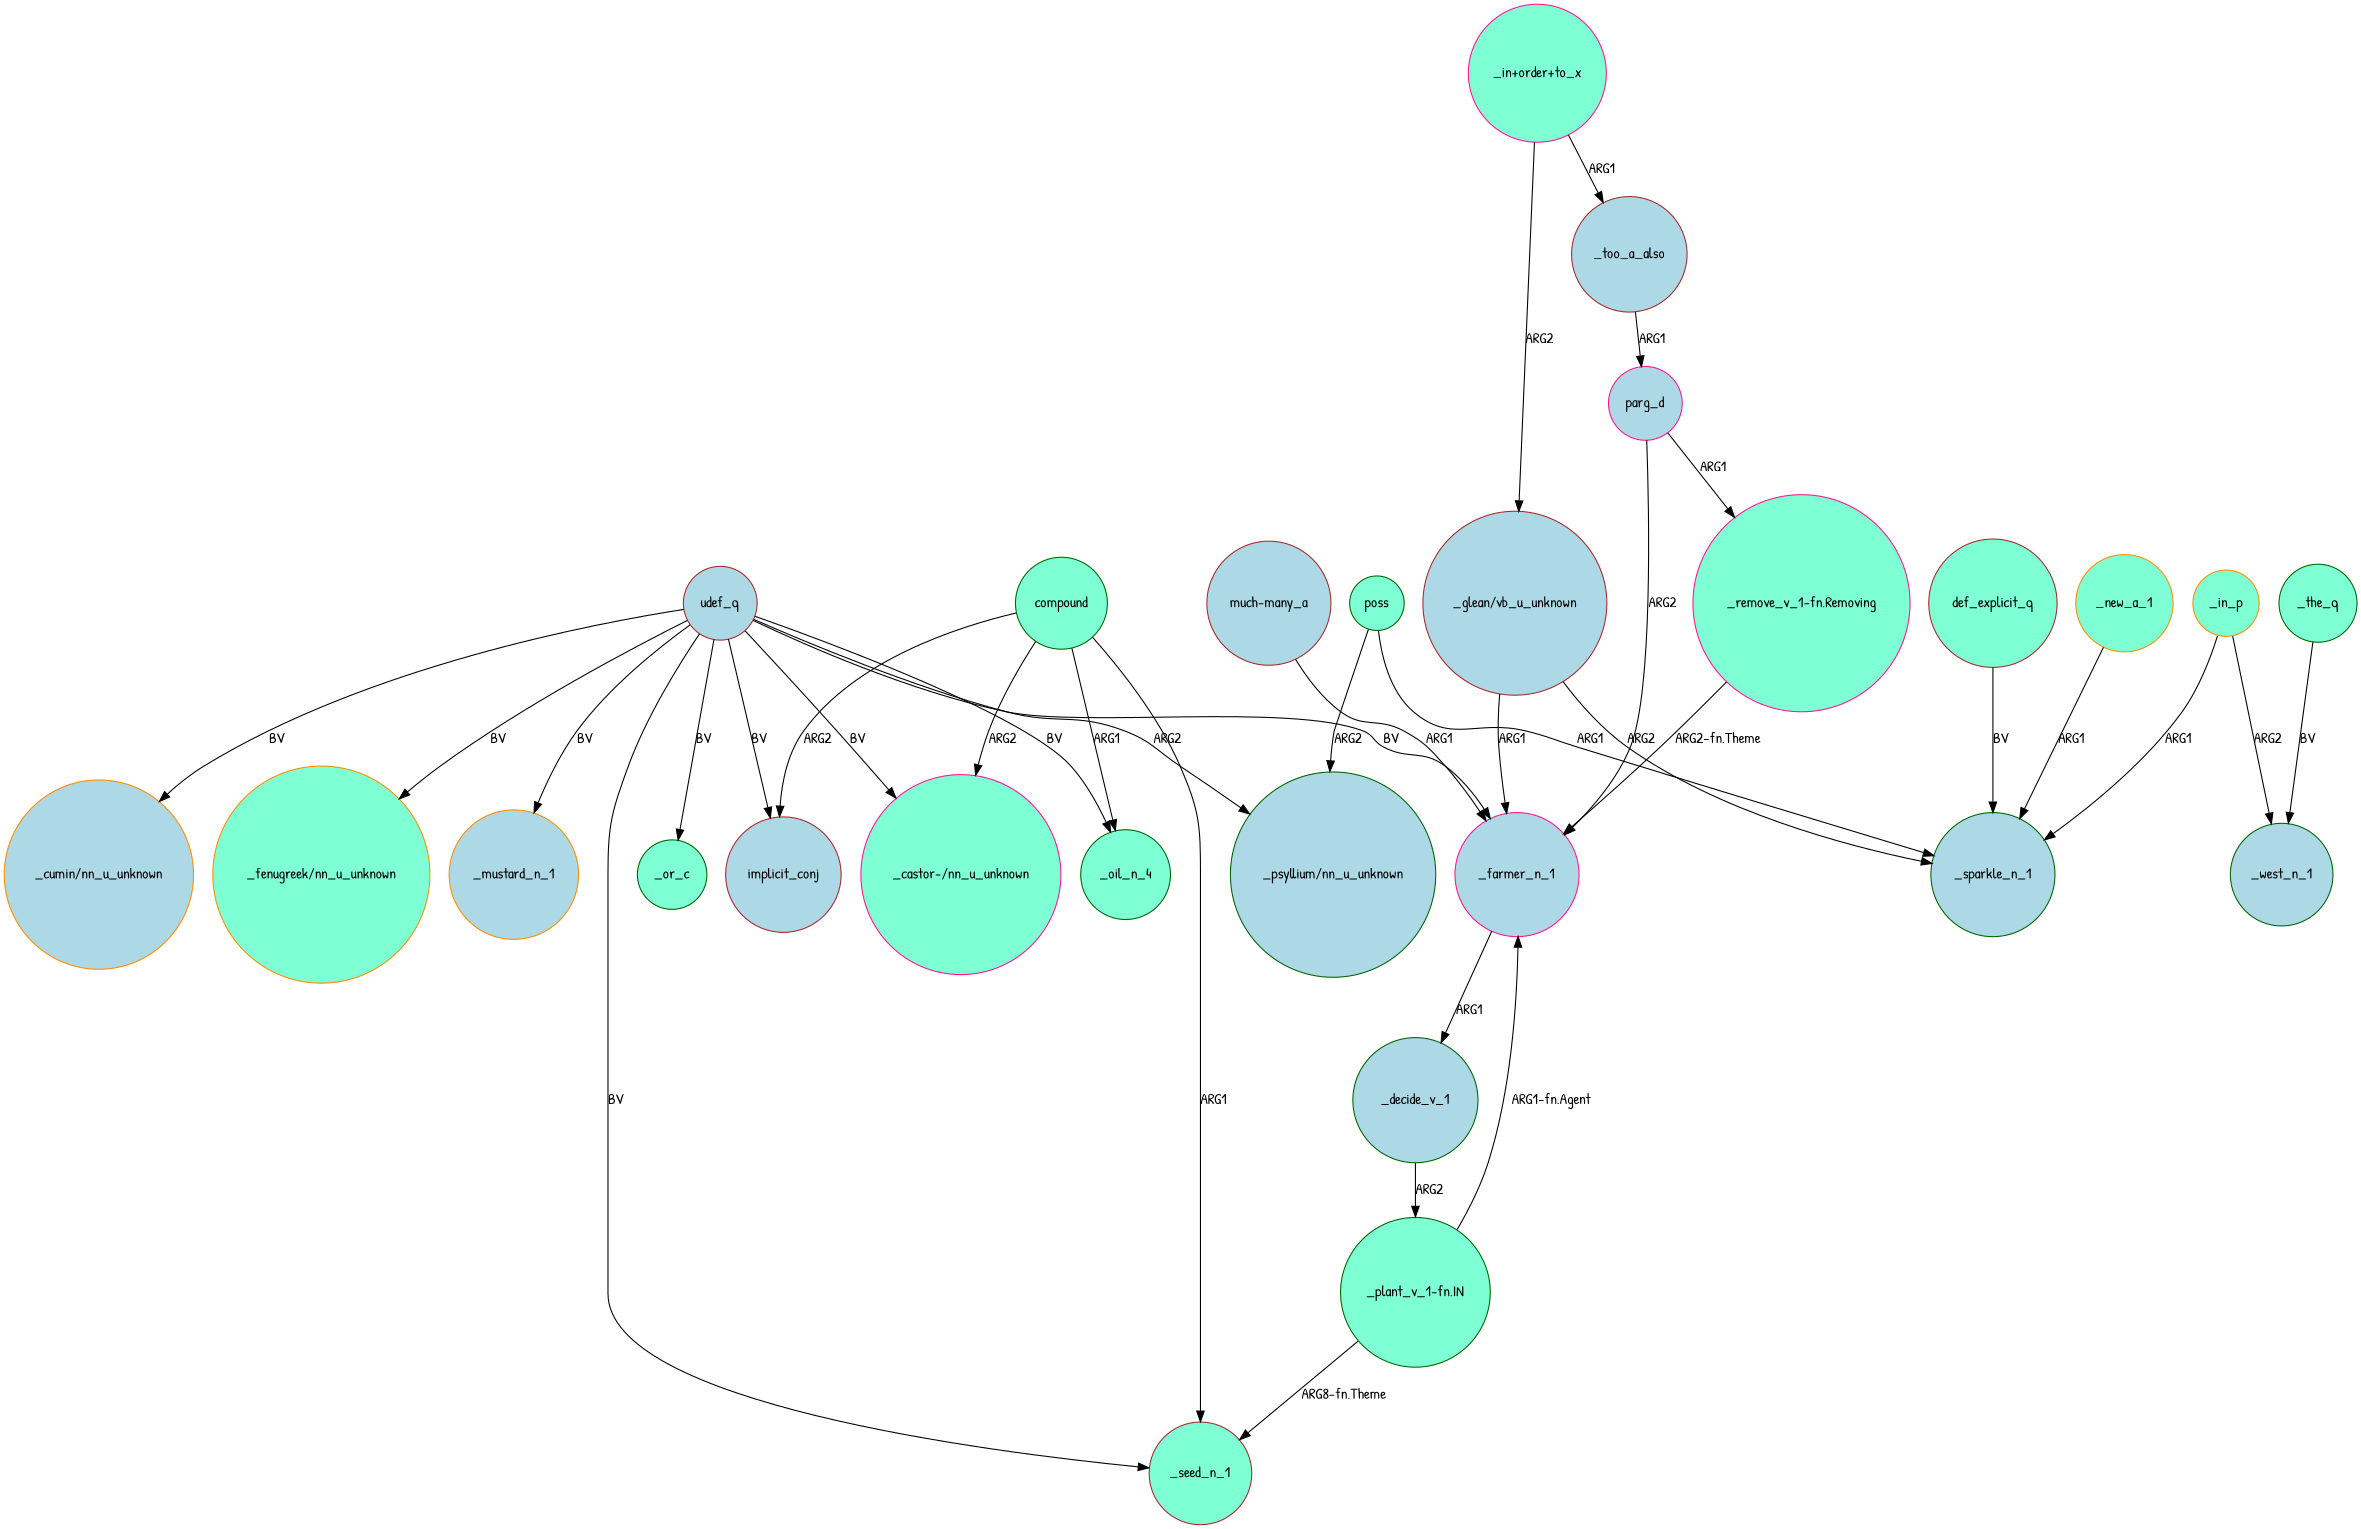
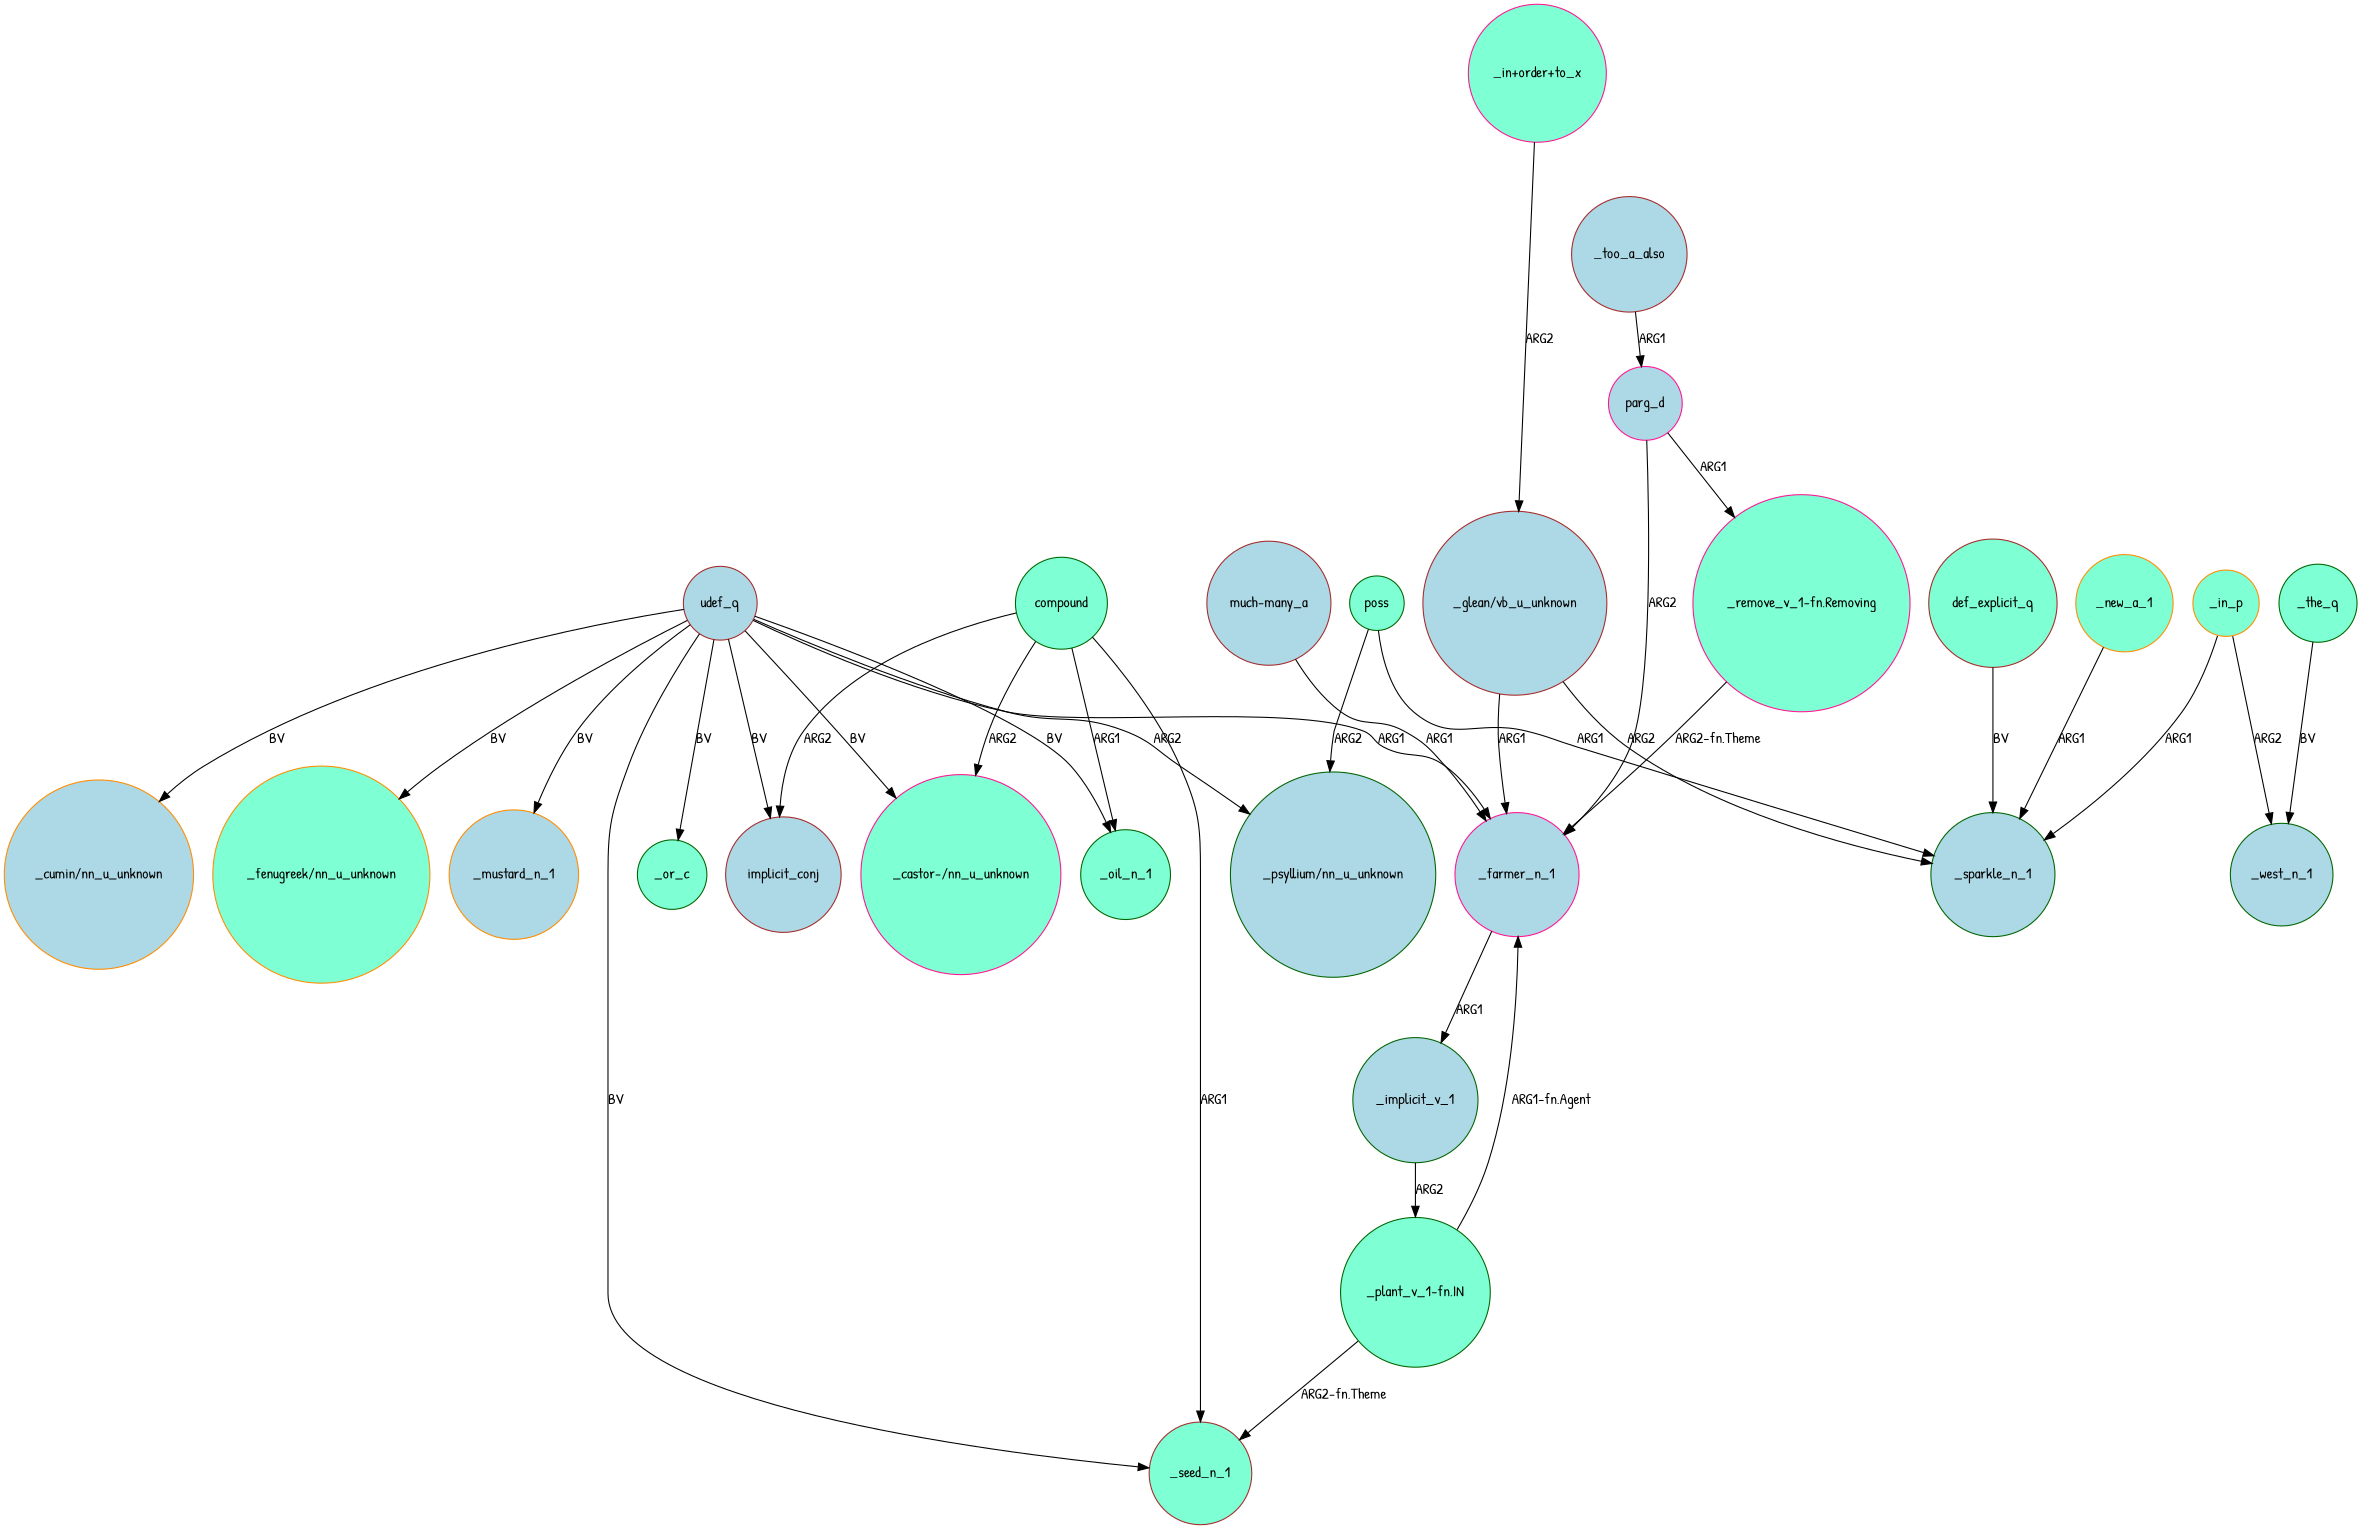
edge "_in+order+to_x" -> "_too_a_also": removed, label "ARG1"
edge "udef_q" -> "_farmer_n_1": label "BV" -> "ARG1"
node "_oil_n_4": label "_oil_n_4" -> "_oil_n_1"
node "_decide_v_1": label "_decide_v_1" -> "_implicit_v_1"
edge "_plant_v_1-fn.IN" -> "_seed_n_1": label "ARG8-fn.Theme" -> "ARG2-fn.Theme"
